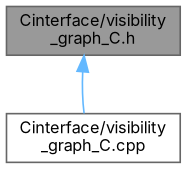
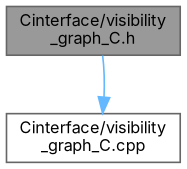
edge "Cinterface/visibility _graph_C.cpp" -> "Cinterface/visibility _graph_C.h": reversed
